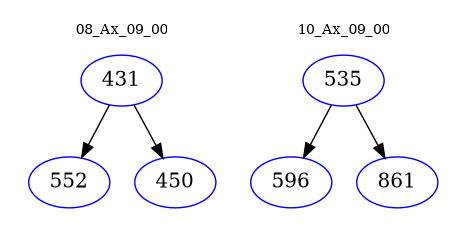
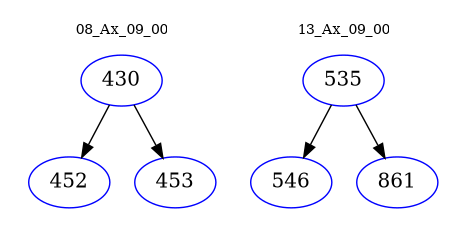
cluster "10_Ax_09_00": label "10_Ax_09_00" -> "13_Ax_09_00"
node "431": label "431" -> "430"
node "552": label "552" -> "452"
node "450": label "450" -> "453"
node "596": label "596" -> "546"
